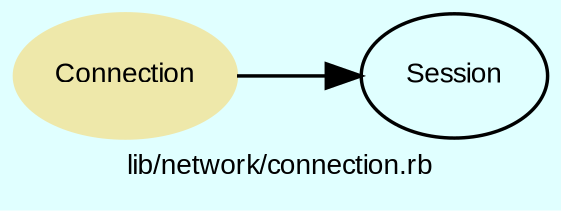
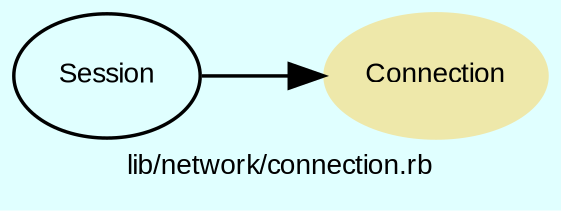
edge "Connection" -> "Session": reversed
